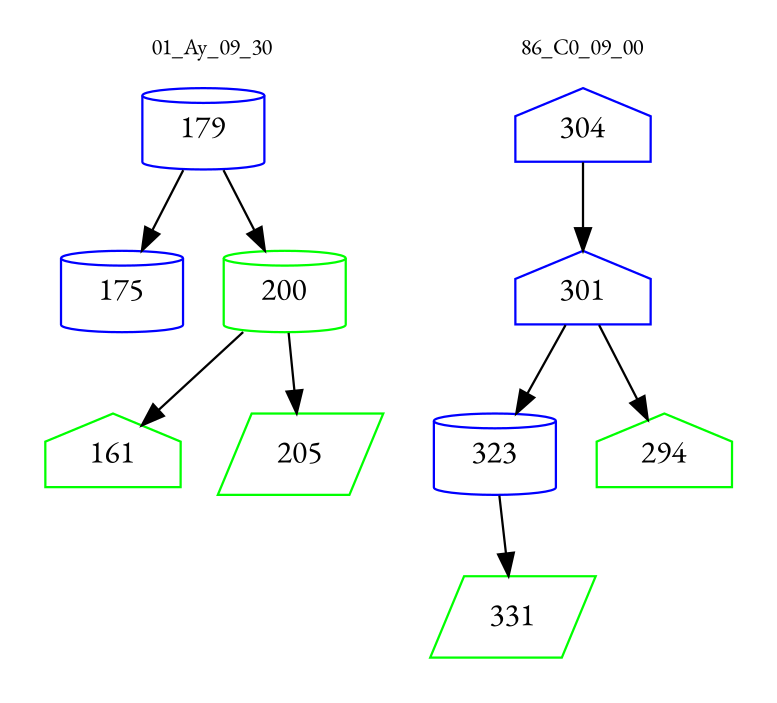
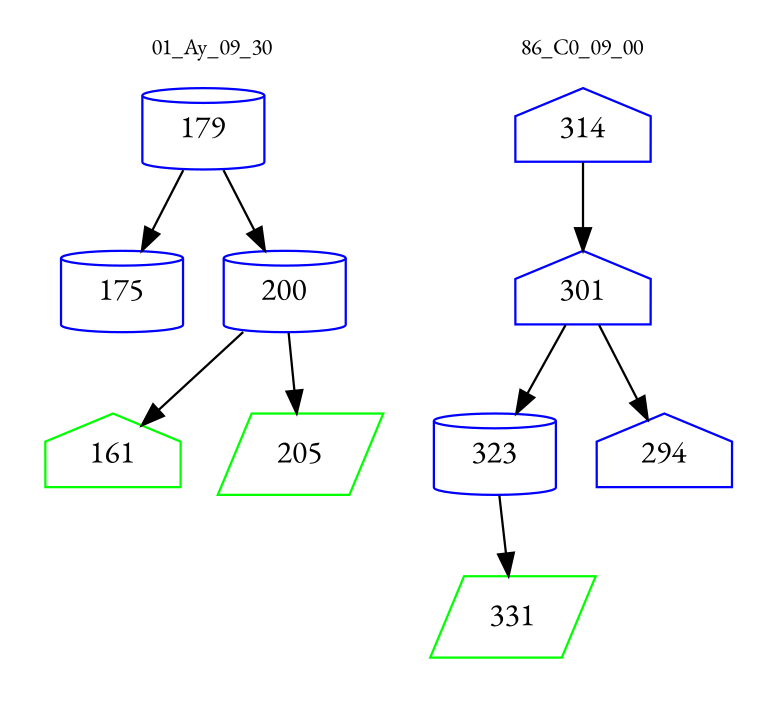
node "304": label "304" -> "314"
node "200": color green -> blue
node "294": color green -> blue
